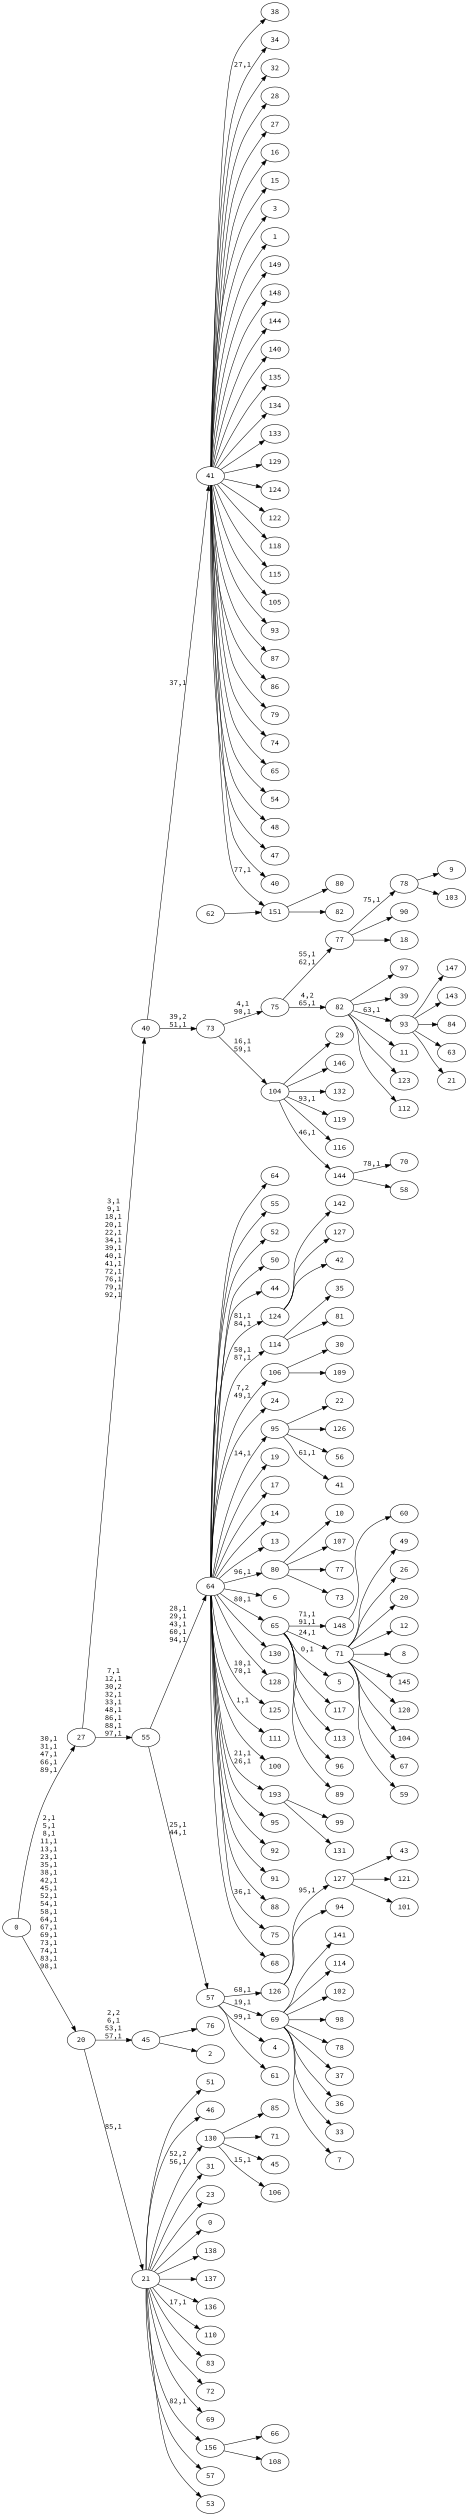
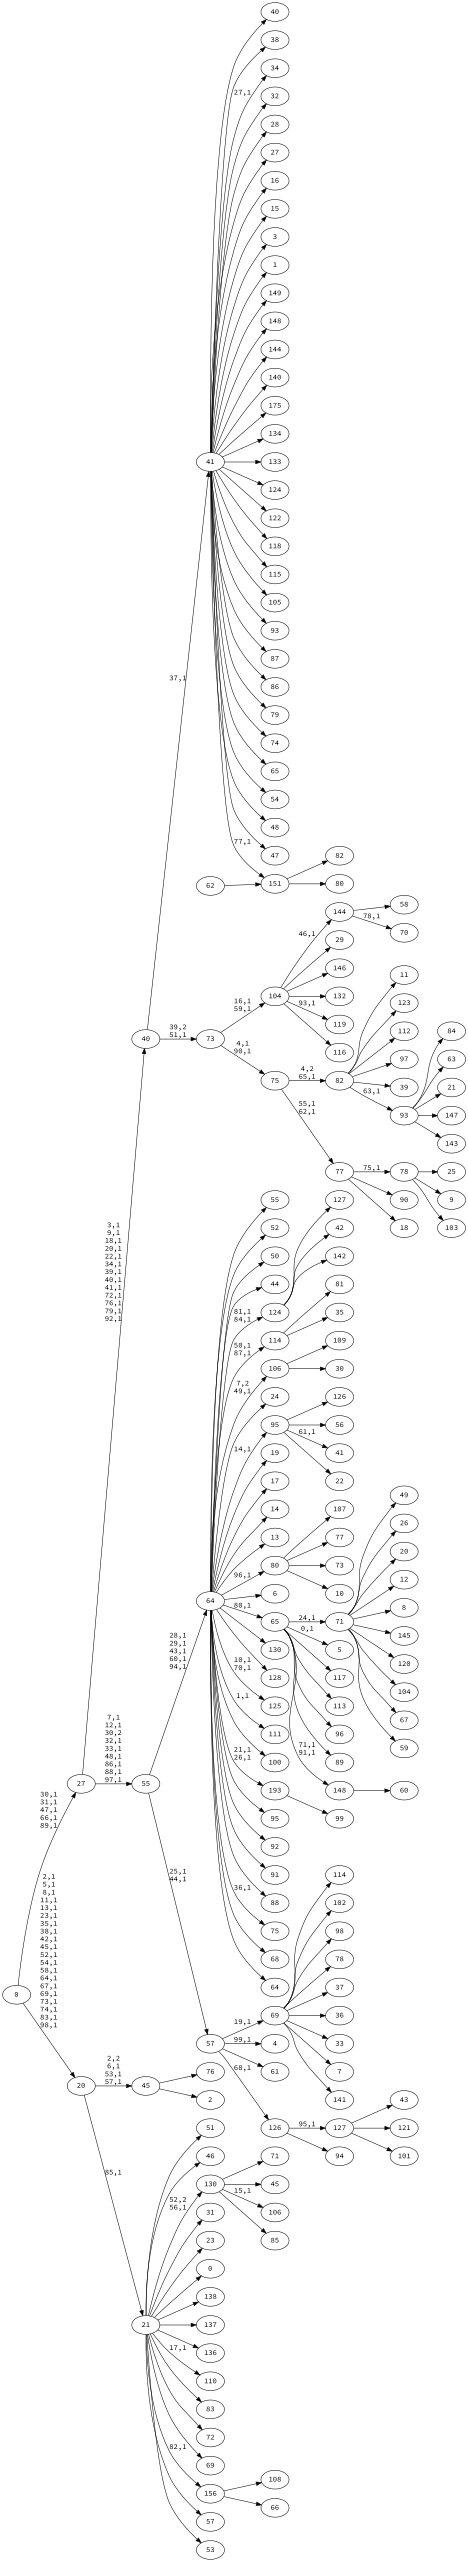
node "135": label "135" -> "175"
node "129": removed
node "25": added
node "131": removed
